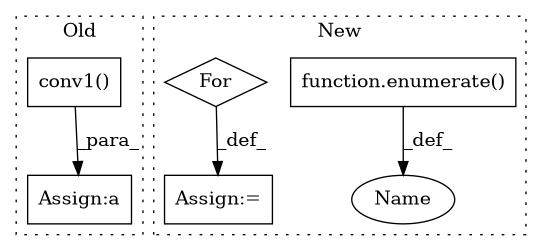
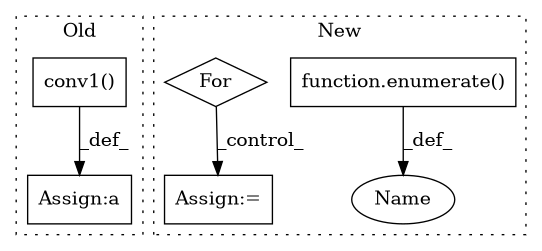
edge "conv1()" -> "Assign:a": label "_para_" -> "_def_"
edge "For" -> "Assign:=": label "_def_" -> "_control_"
